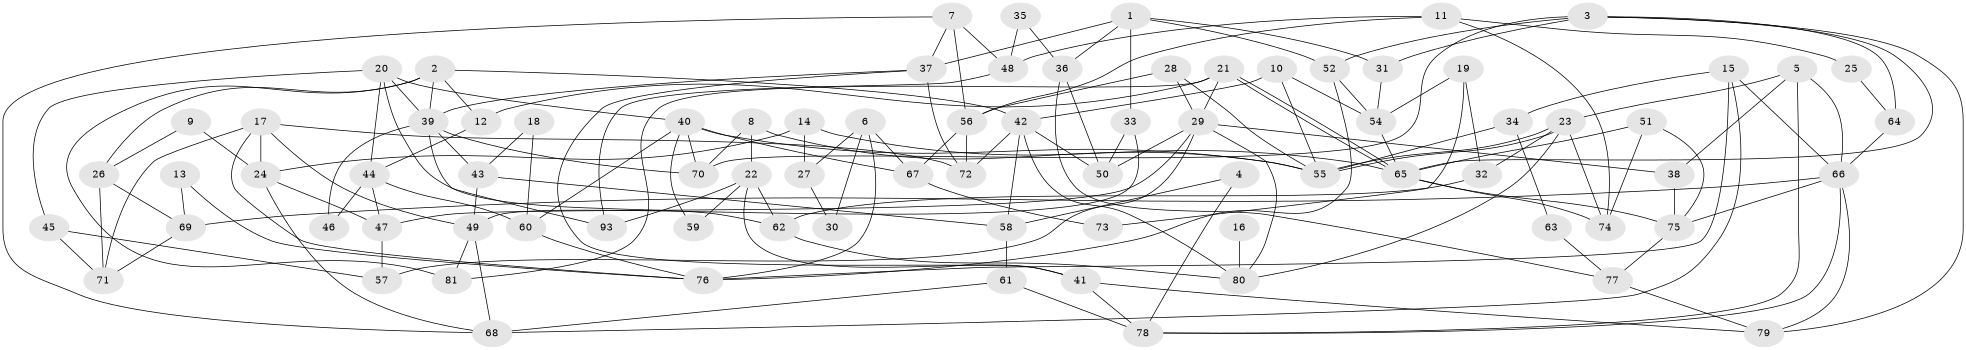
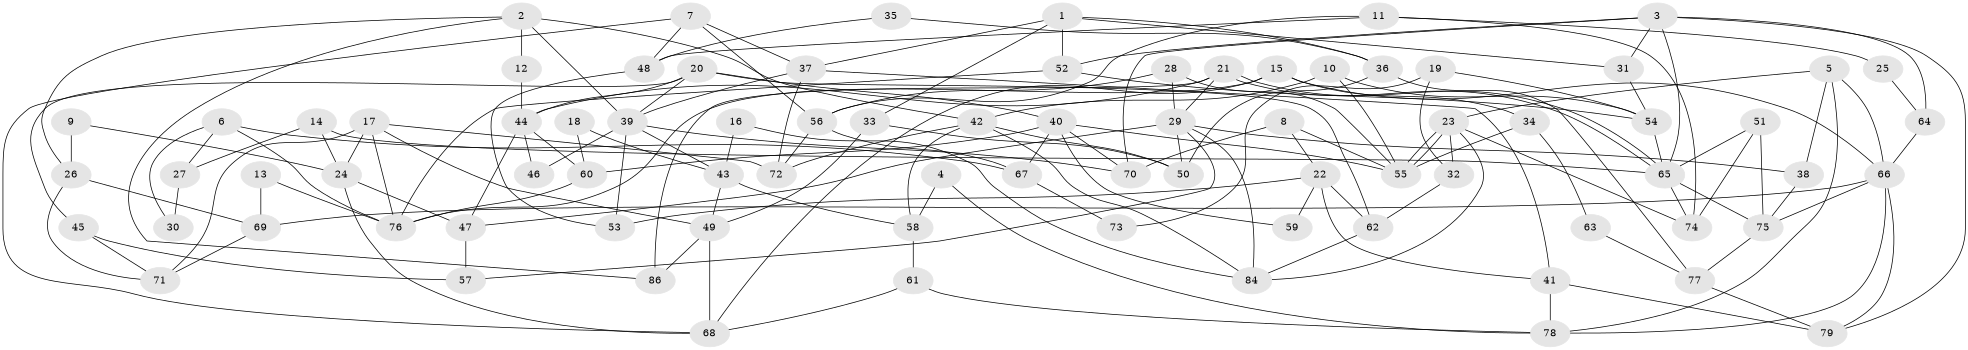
edge "21" -- "12": now "21" -- "44"
edge "16" -- "43": added
node "93": label "93" -> "53"
node "81": label "81" -> "86"
node "80": label "80" -> "84"
